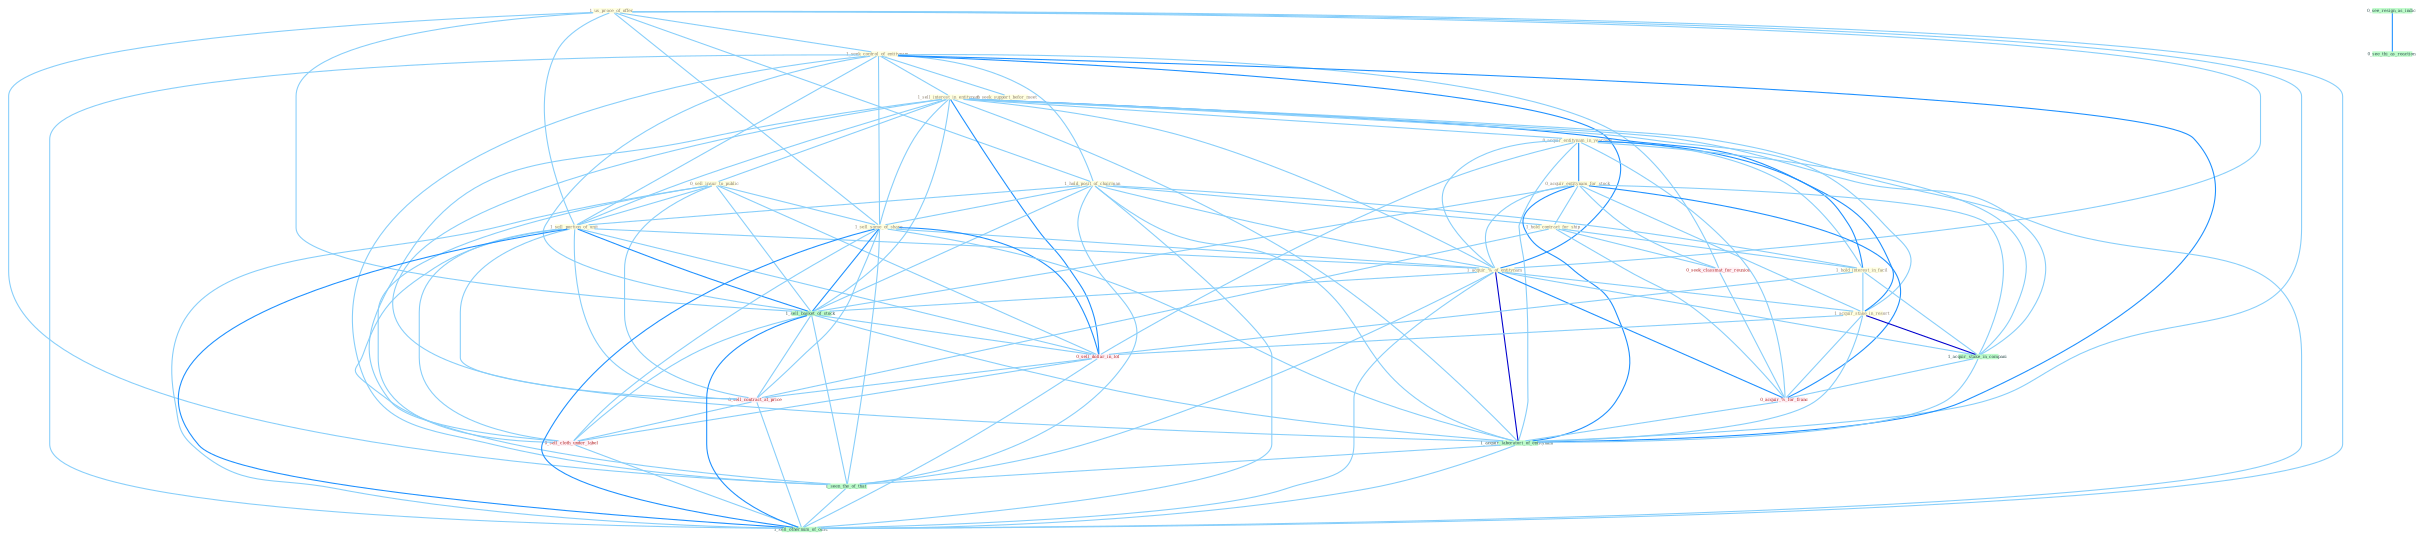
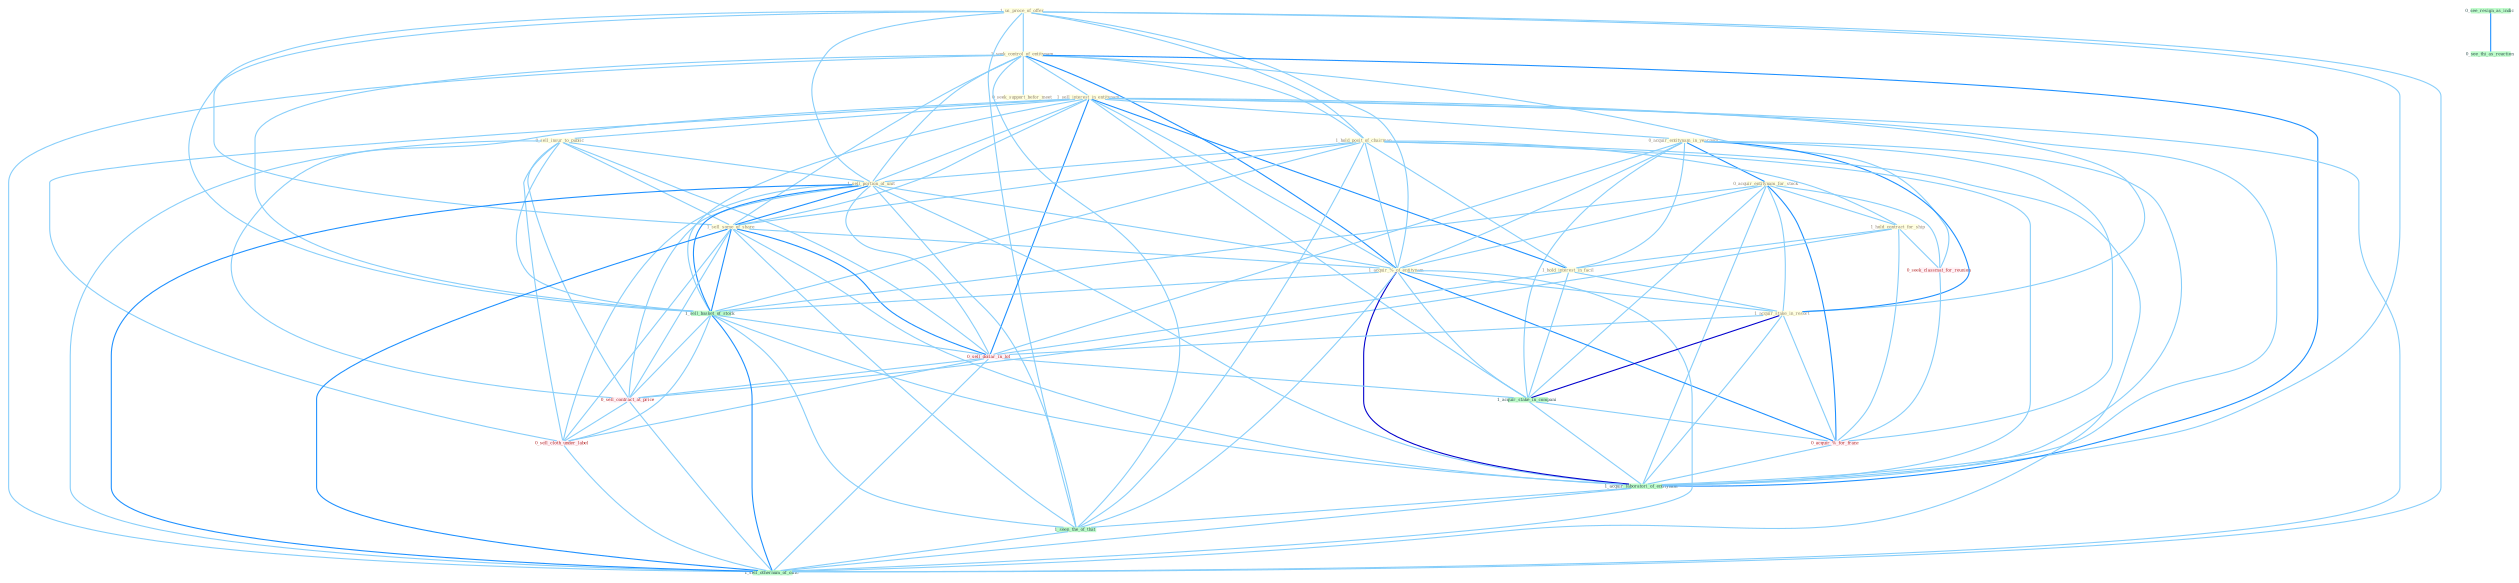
edge "1_sell_portion_of_unit" -- "1_sell_some_of_share": added
edge "0_acquir_entitynam_for_stock" -- "1_acquir_laboratori_of_entitynam": color #1e90ff -> #87cefa
edge "0_sell_dollar_in_lot" -- "1_acquir_stake_in_compani": added
